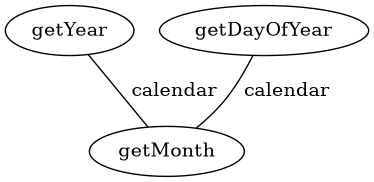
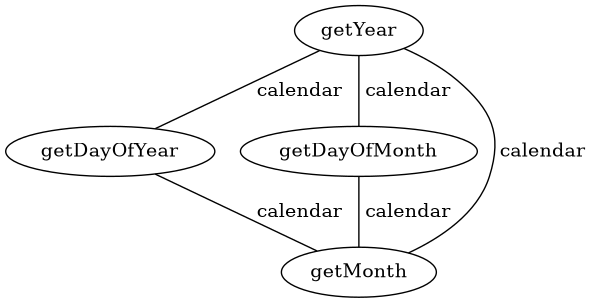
edge "getYear" -- "getDayOfYear": added, label "calendar"
node "getDayOfMonth": added
